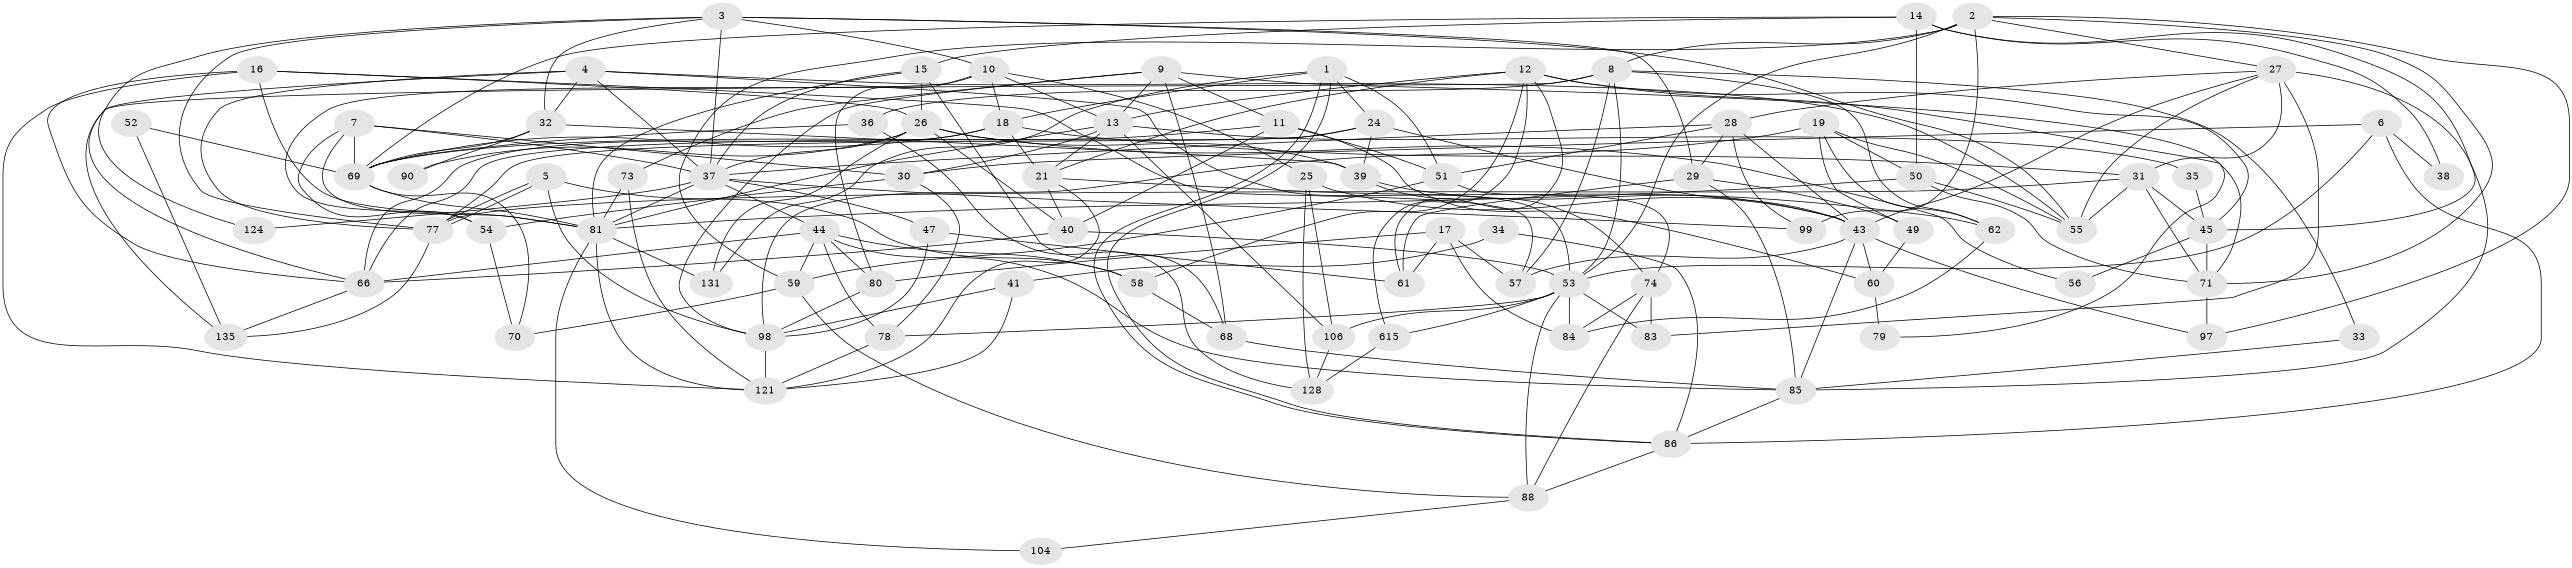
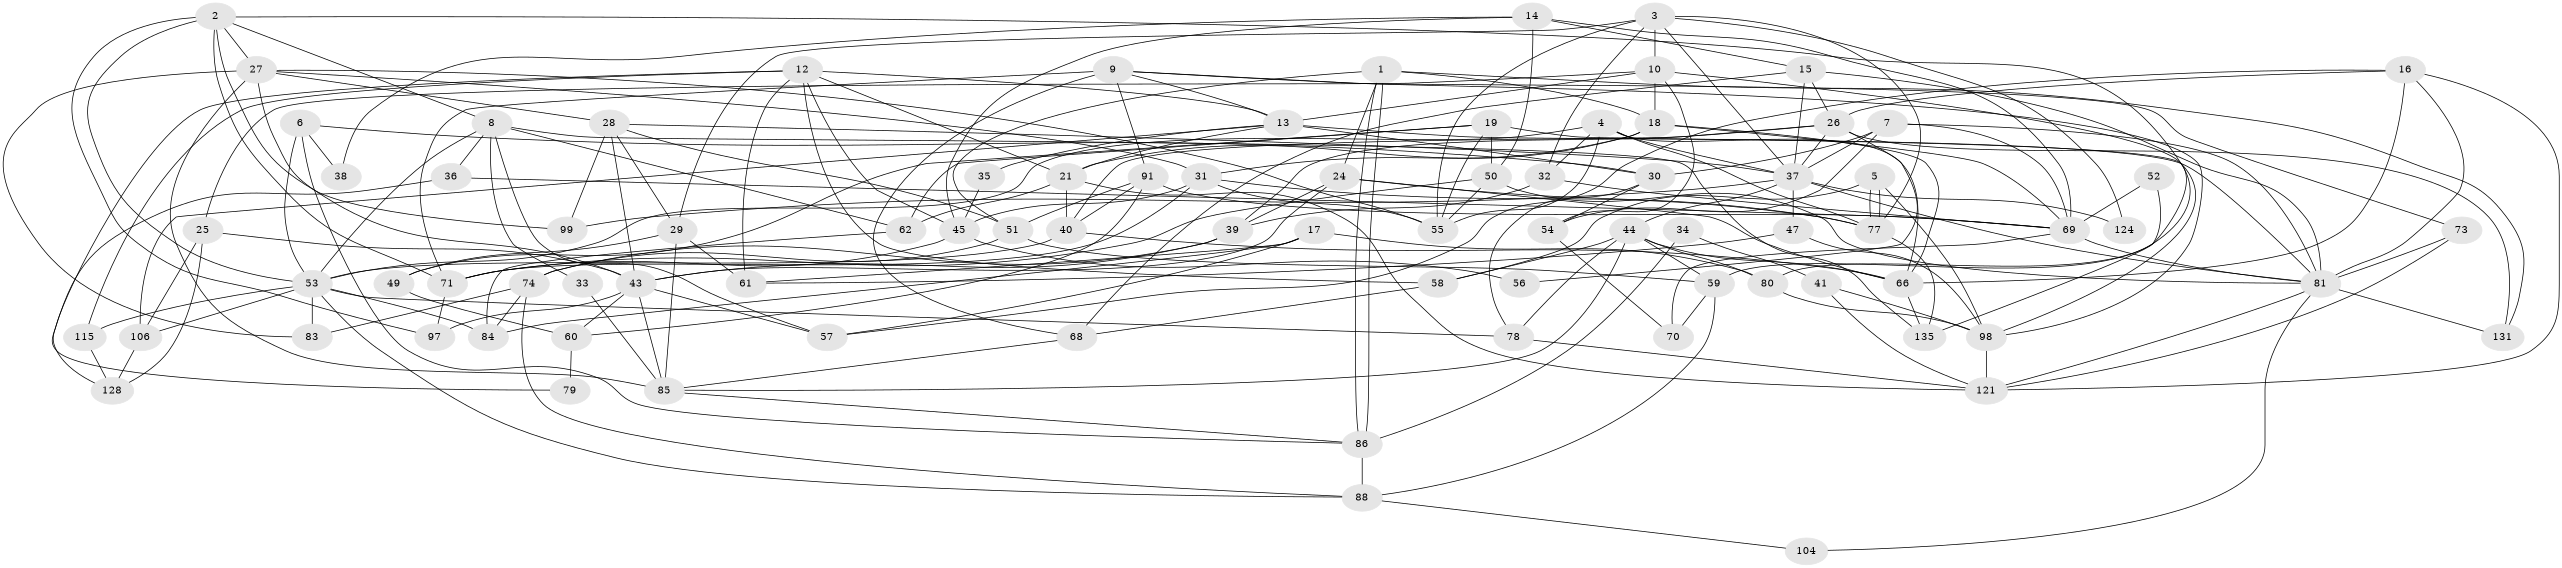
node "11": label "11" -> "91"
node "90": removed
node "615": label "615" -> "115"
